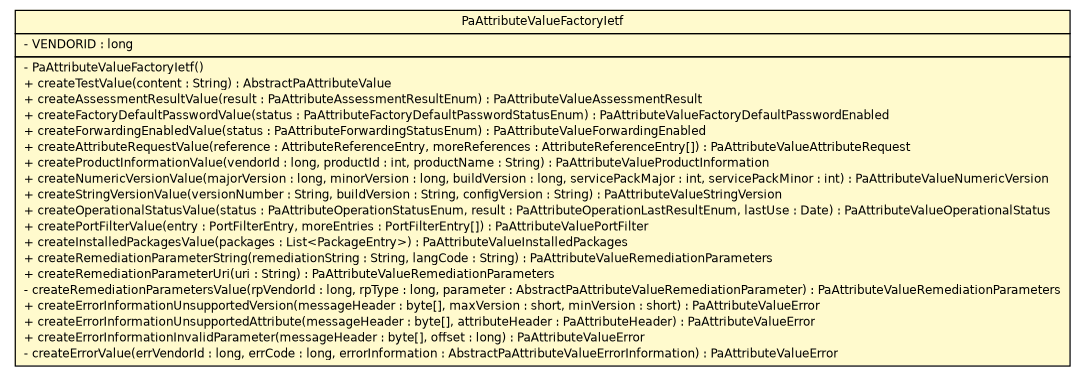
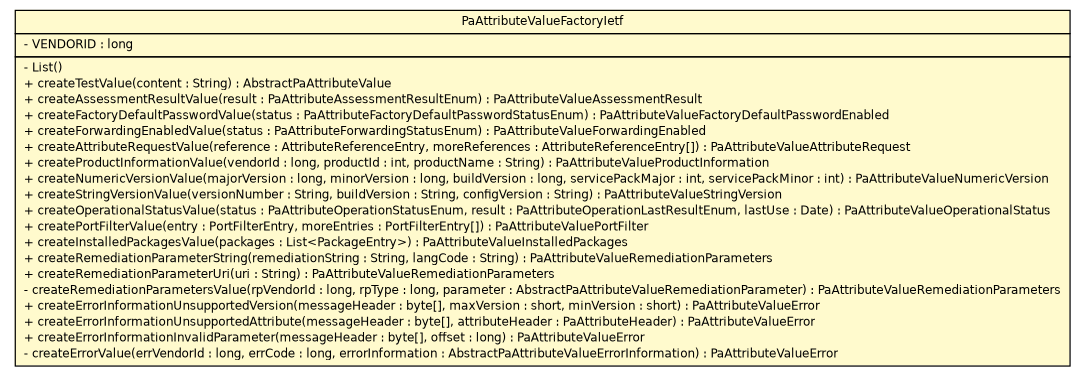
node "PaAttributeValueFactoryIetf": text "- PaAttributeValueFactoryIetf()" -> "- List()"
